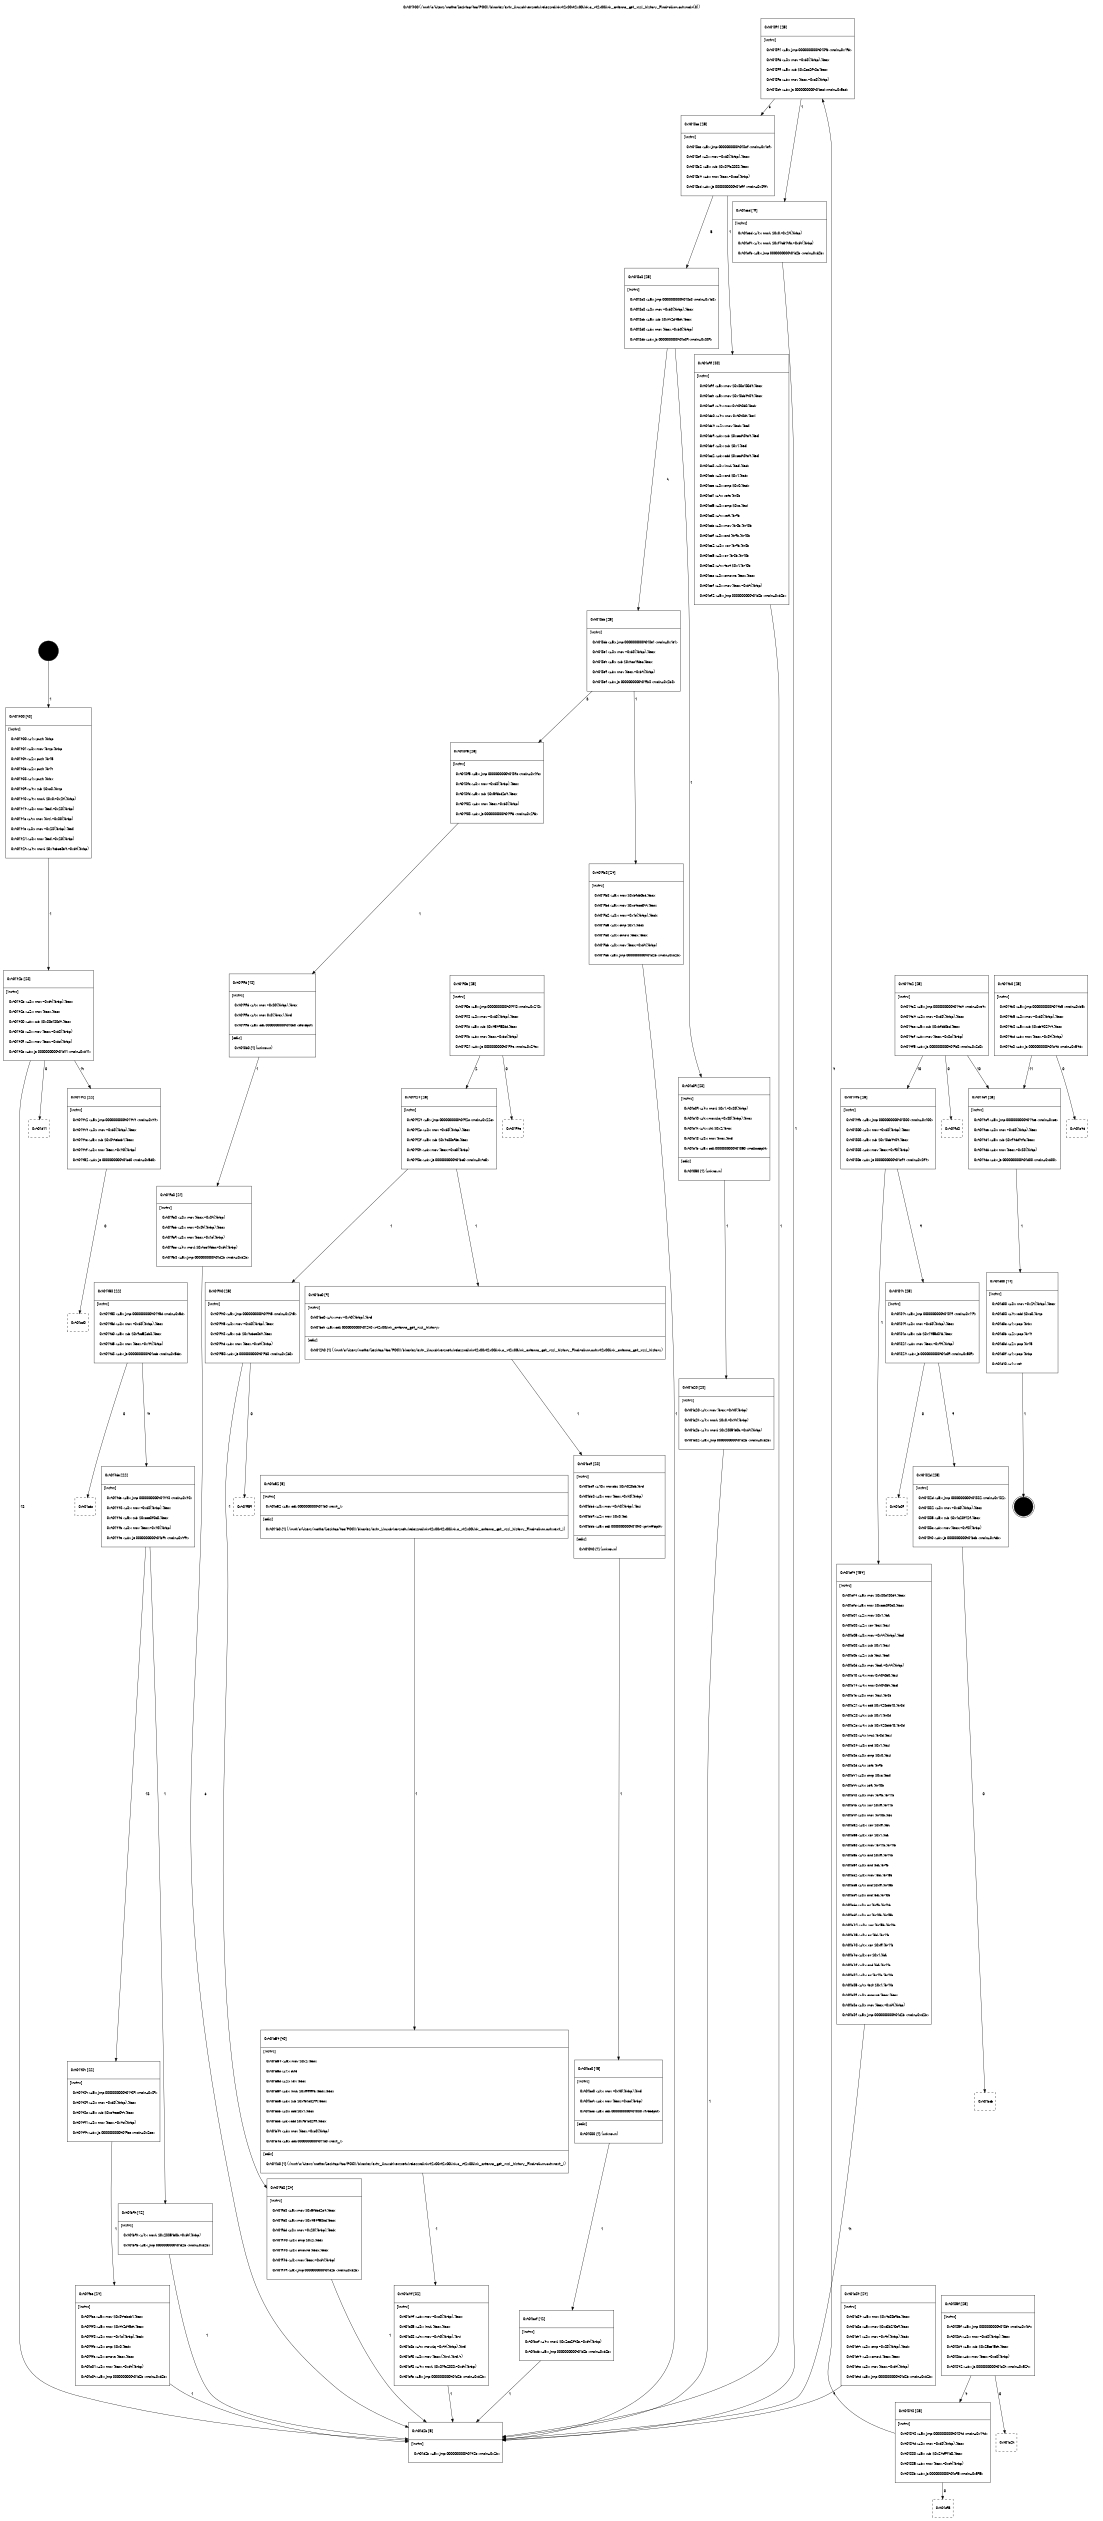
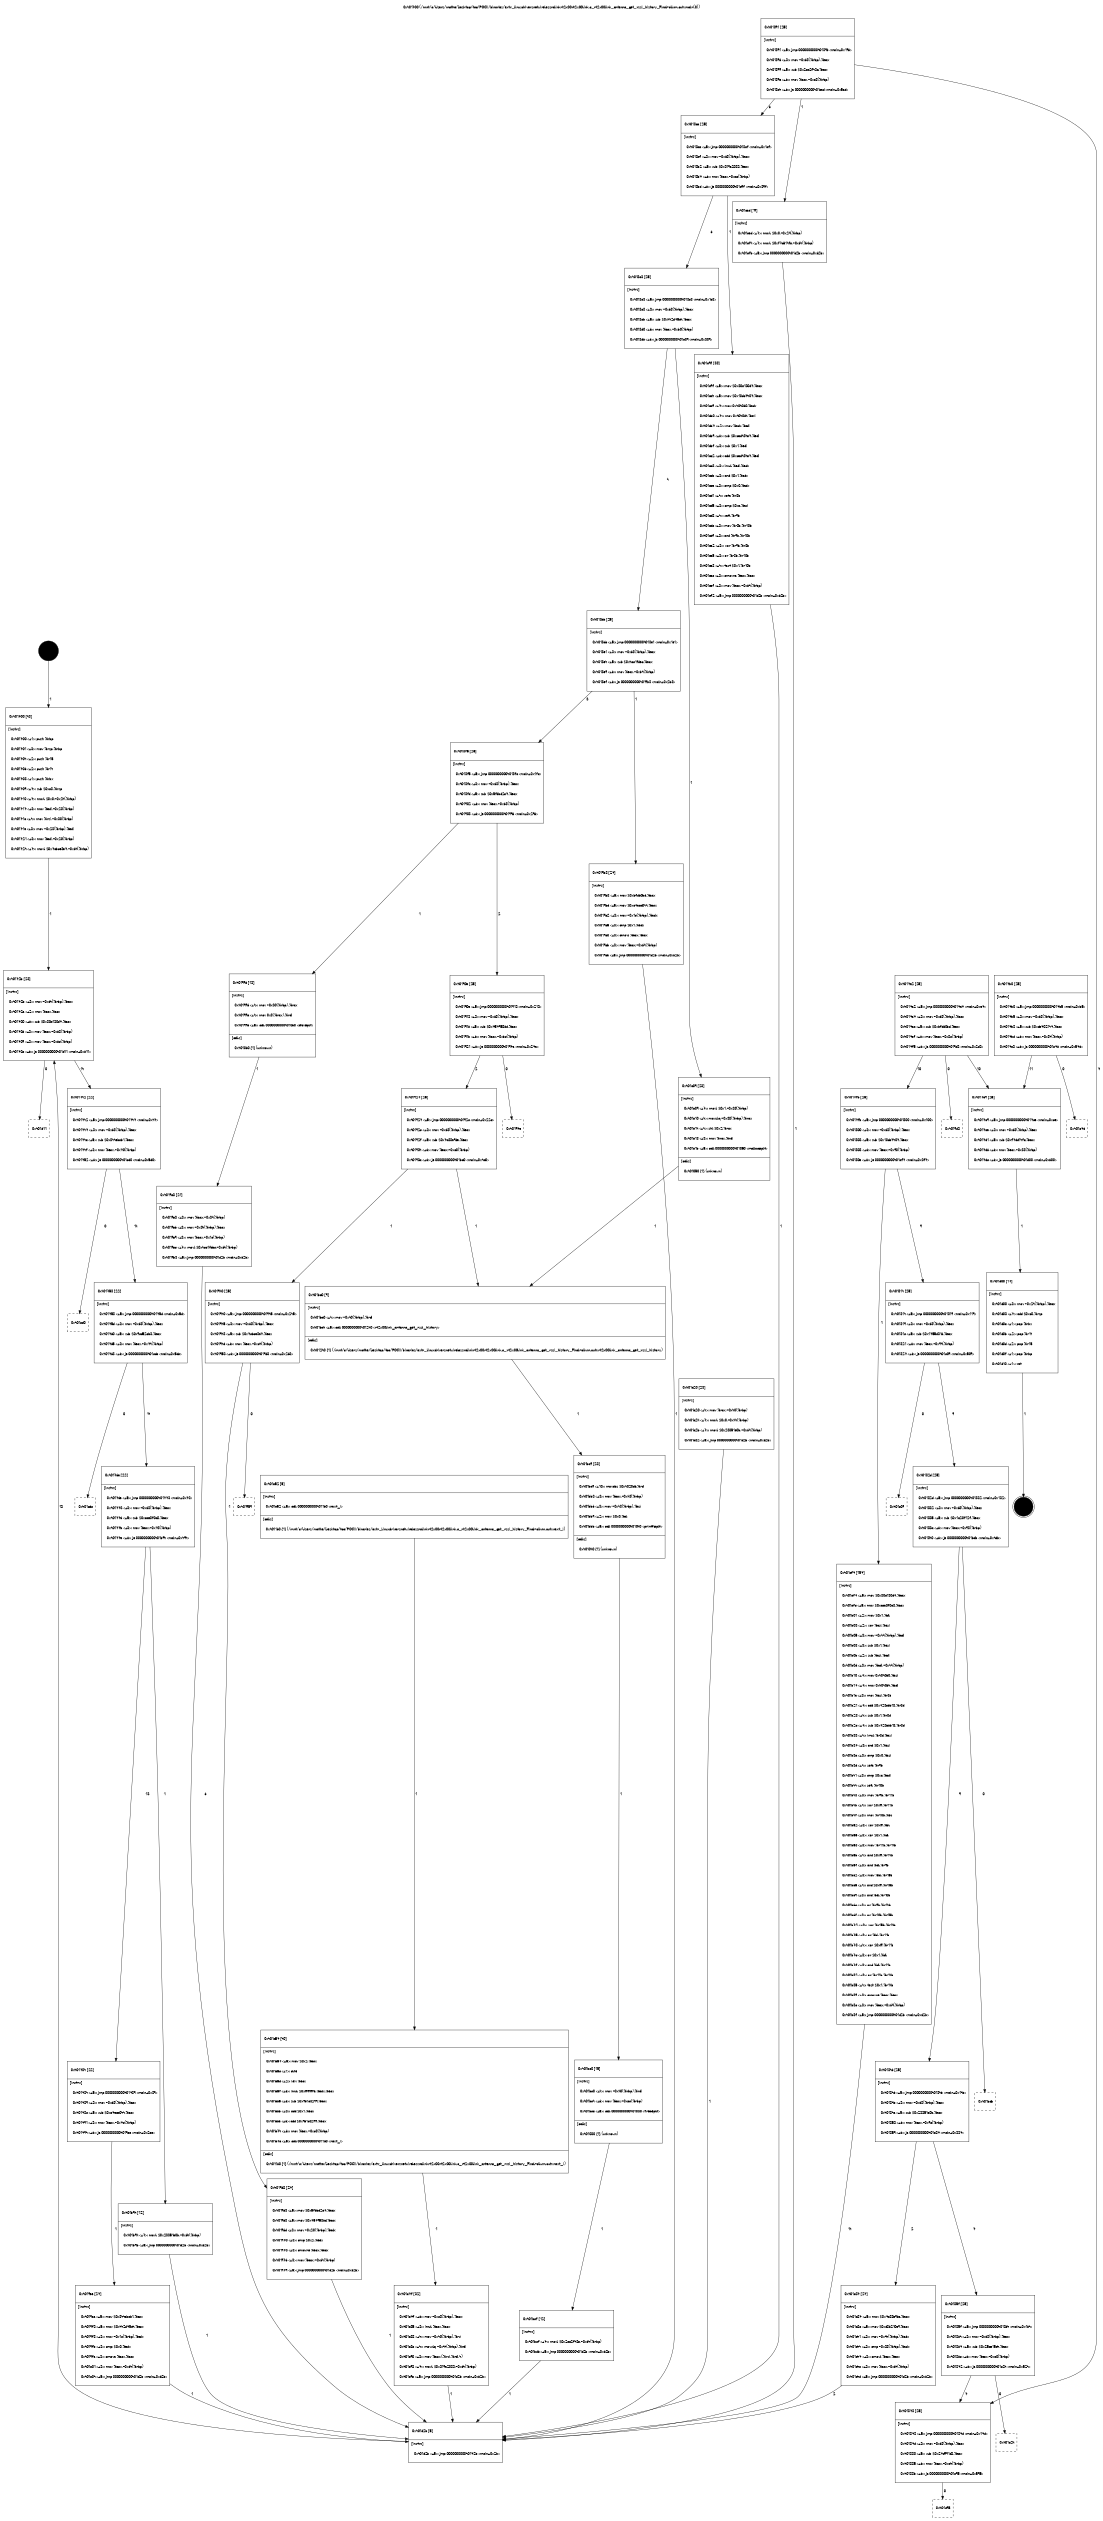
edge "0x4018aa [25]" -> "0x4018c3 [25]": label " 5" -> " 6"
edge "0x4018f5 [25]" -> "0x40190e [25]": added, label "2"
edge "0x401742 [22]" -> "0x401758 [22]": added, label "14"
edge "0x401a09 [23]" -> "0x401a20 [23]": now "0x401a09 [23]" -> "0x401ba0 [9]"
edge "0x401878 [25]" -> "0x401891 [25]": reversed
edge "0x40172b [23]" -> "0x401d2b [5]": reversed
node "0x401846 [25]": added
edge "0x401a37 [27]" -> "0x401d2b [5]": label " 9" -> " 2"
